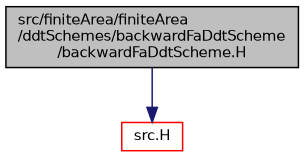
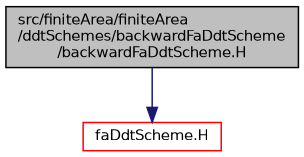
node "src.H": label "src.H" -> "faDdtScheme.H"
